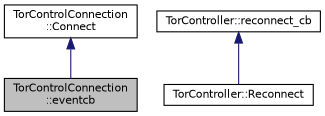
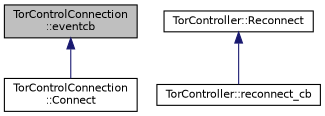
edge "TorControlConnection ::eventcb" -> "TorControlConnection ::Connect": reversed
edge "TorController::Reconnect" -> "TorController::reconnect_cb": reversed
